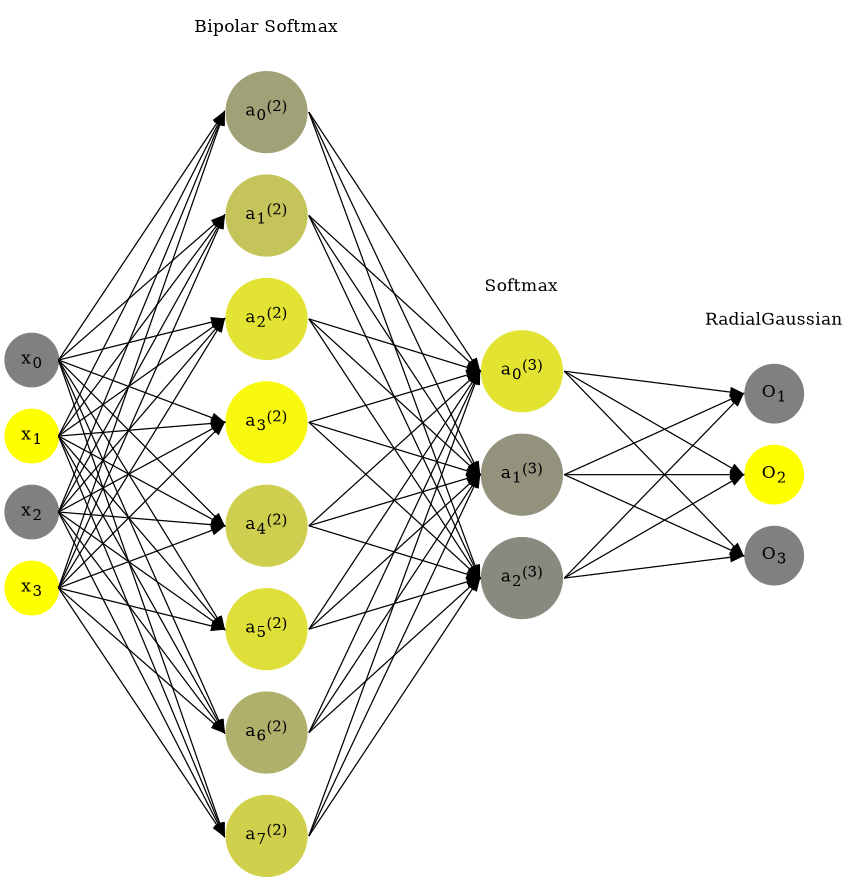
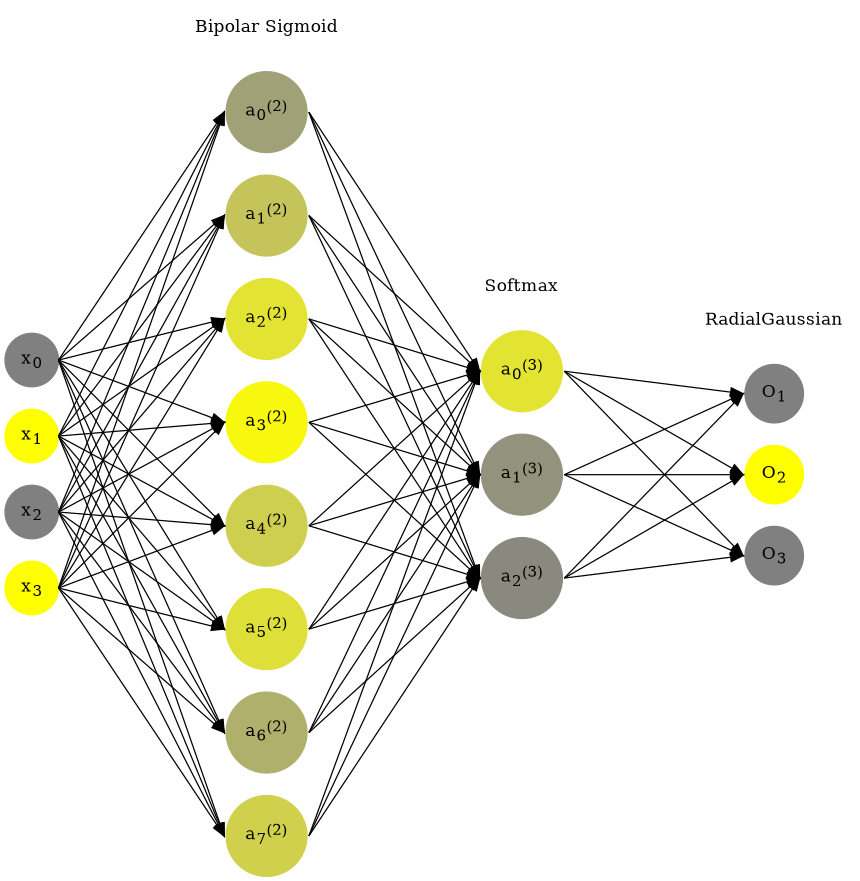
node "Bipolar Softmax": label "Bipolar Softmax" -> "Bipolar Sigmoid"
